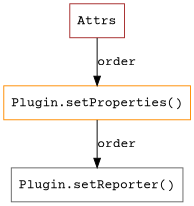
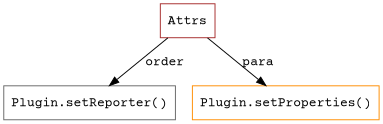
edge "Attrs" -> "Plugin.setProperties()": label "order" -> "para"
edge "Plugin.setProperties()" -> "Plugin.setReporter()": now "Attrs" -> "Plugin.setReporter()"
